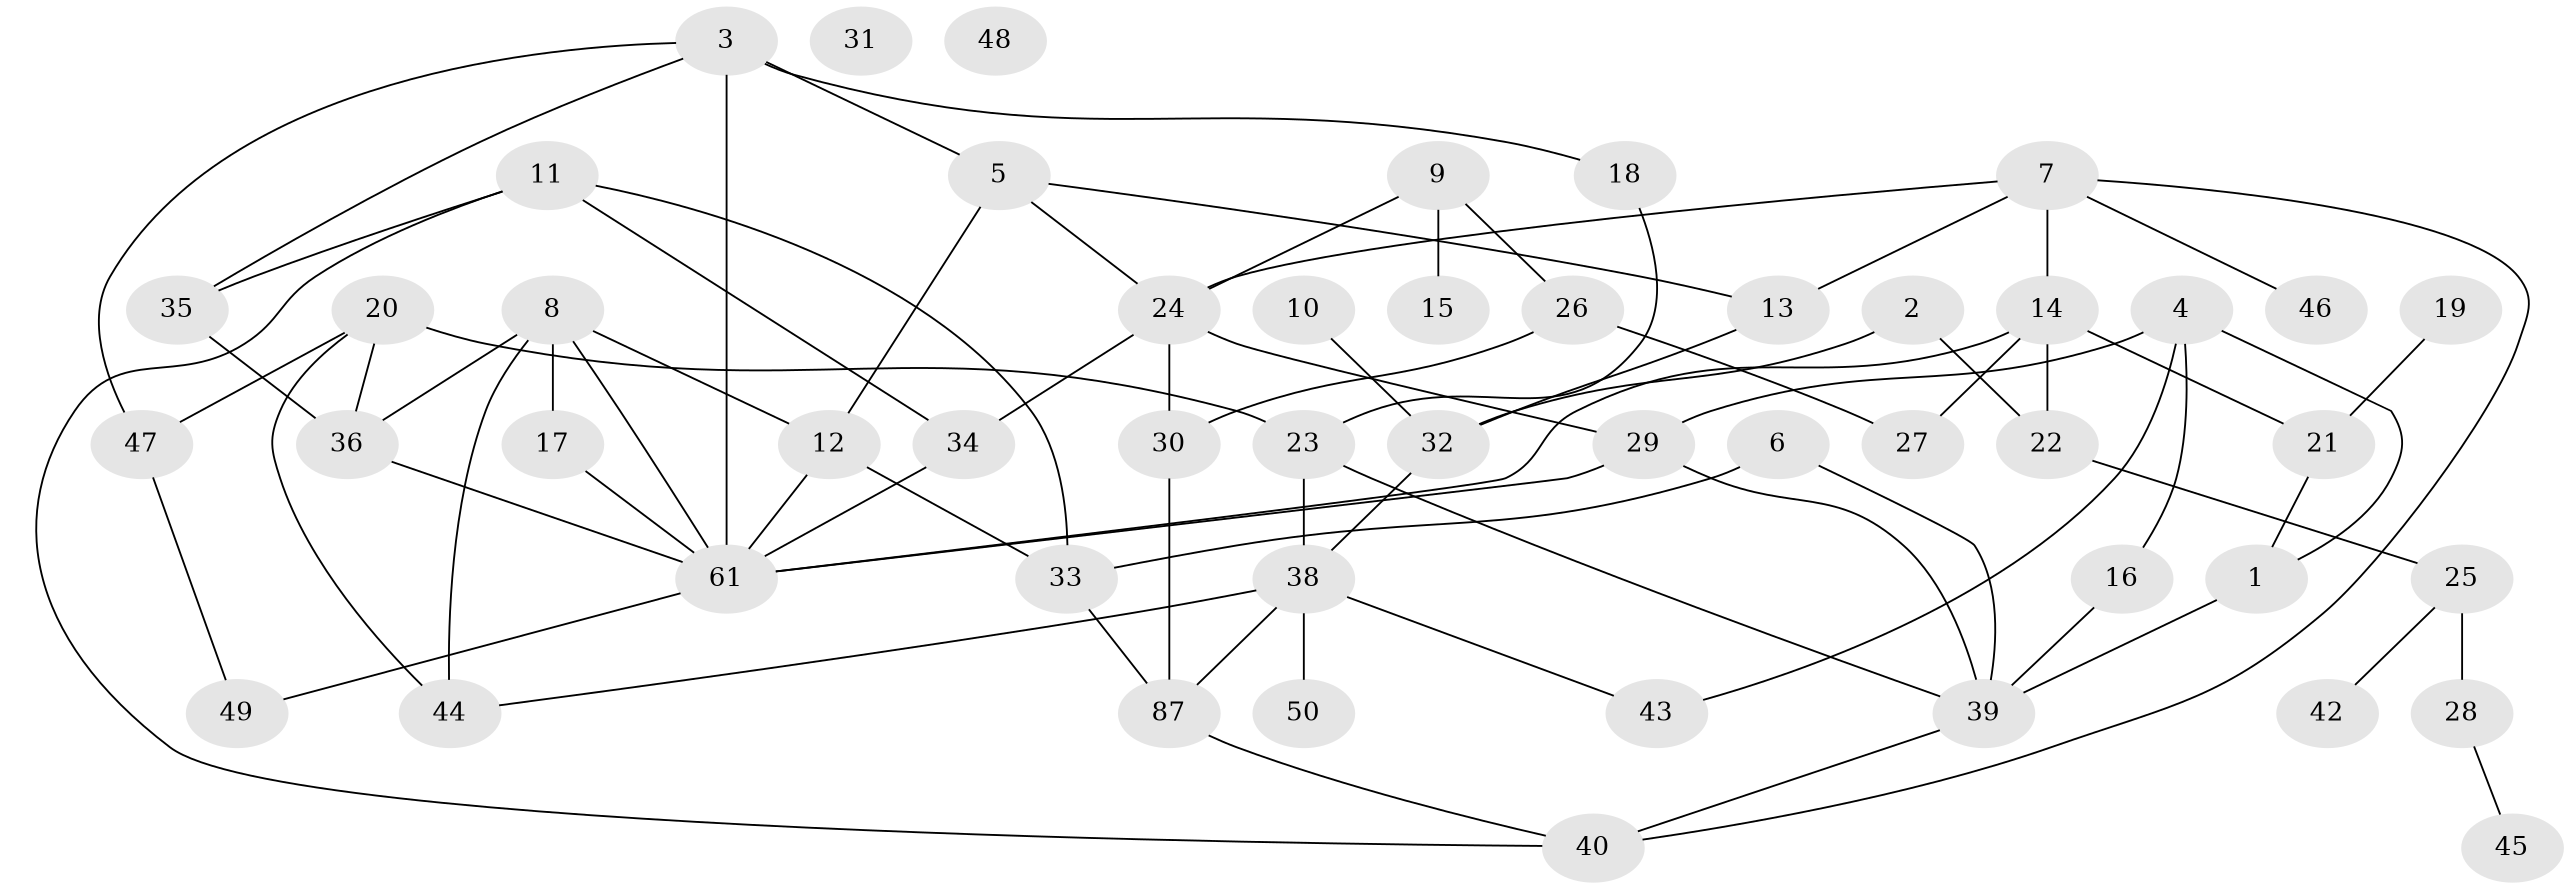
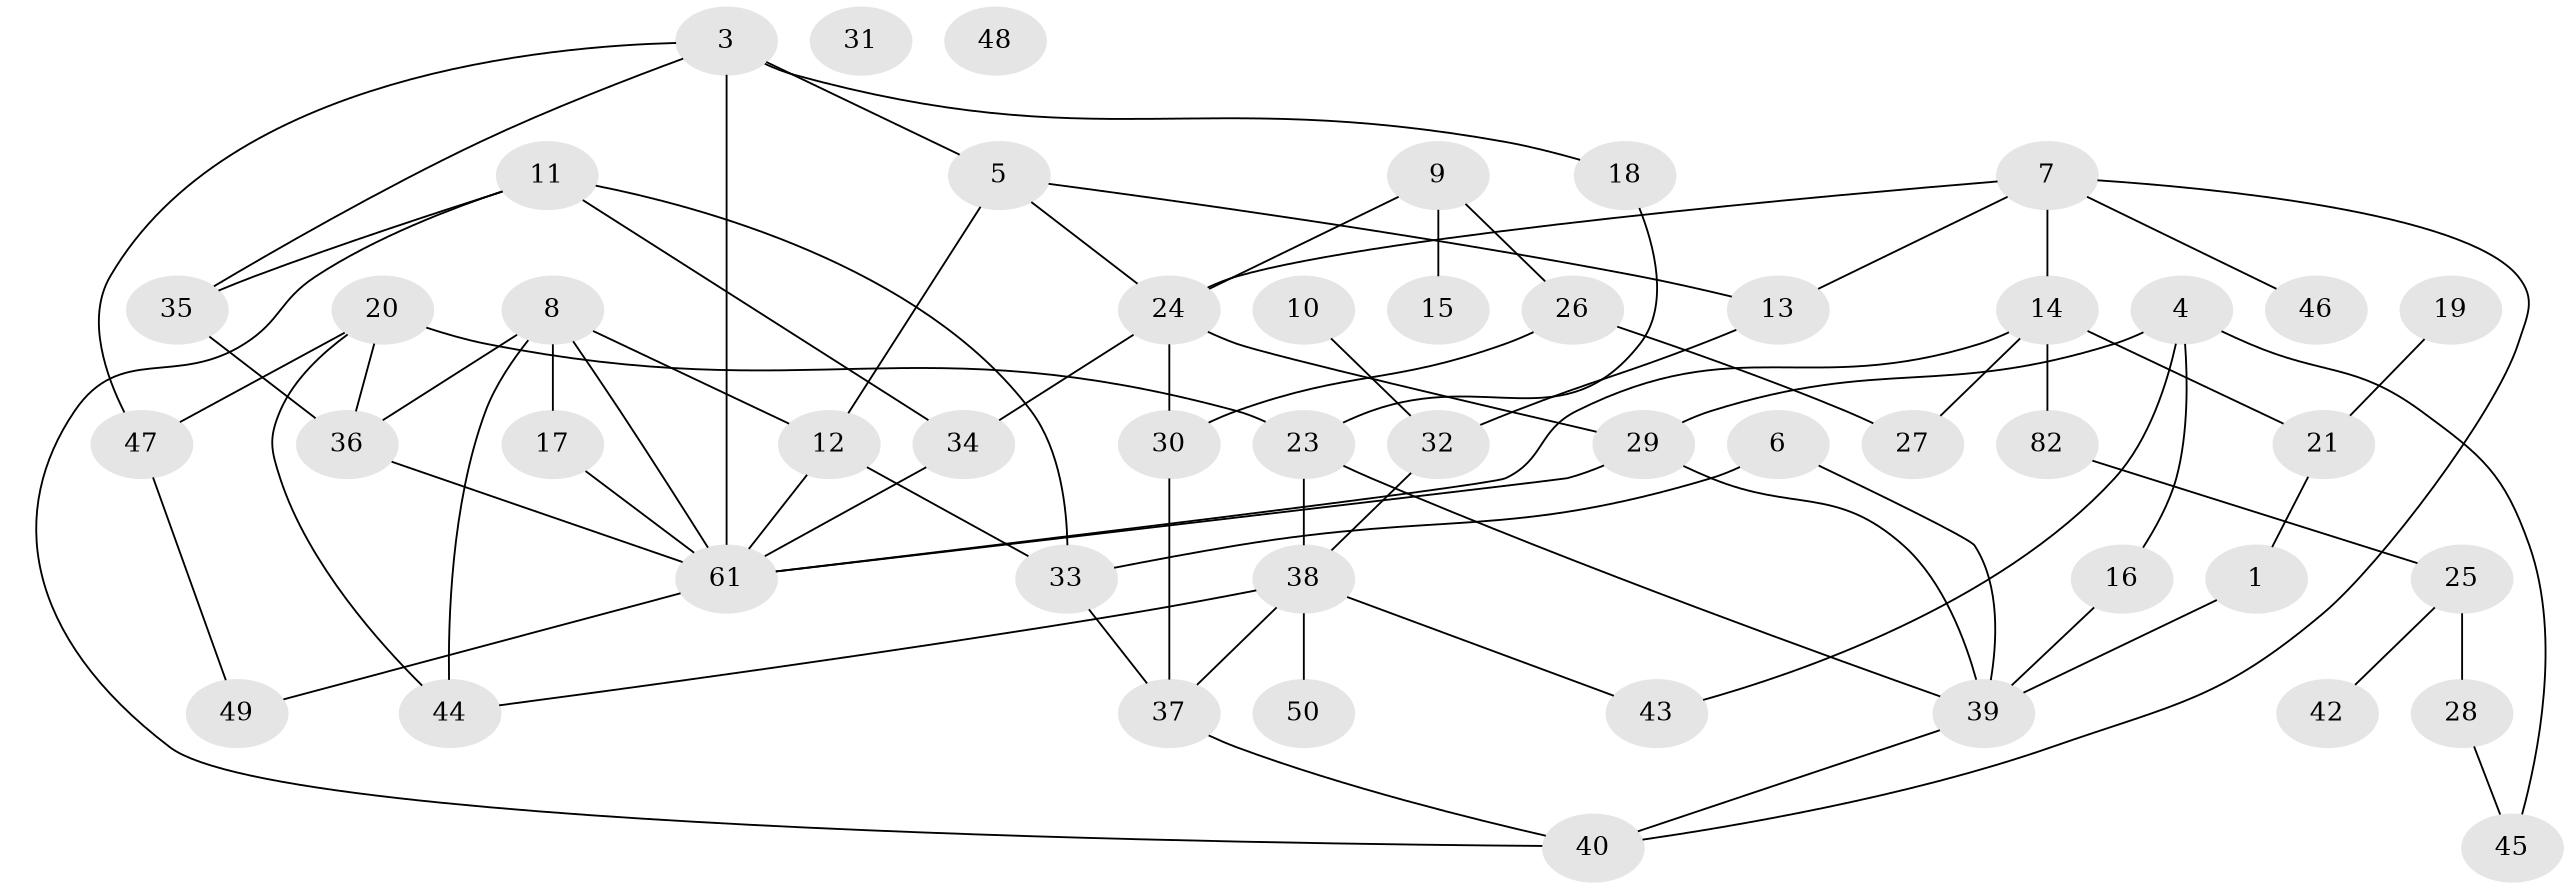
node "2": removed
edge "4" -- "1": now "4" -- "45"
node "22": label "22" -> "82"
node "87": label "87" -> "37"
